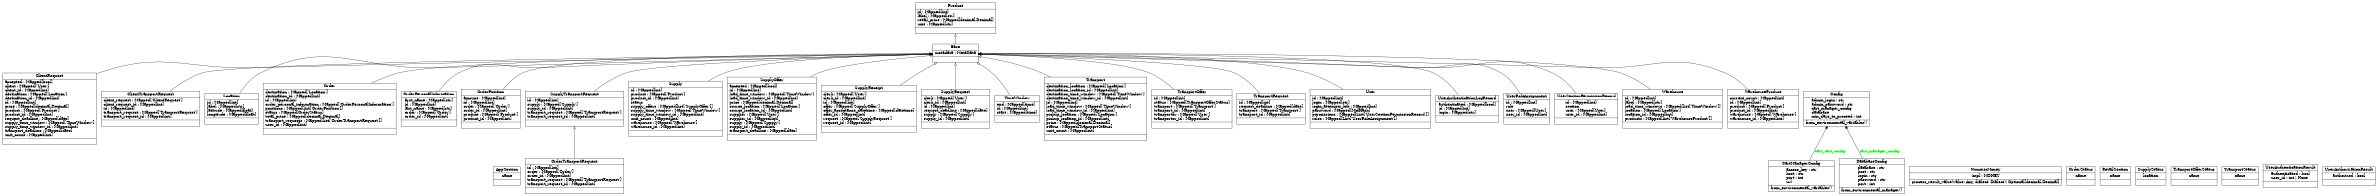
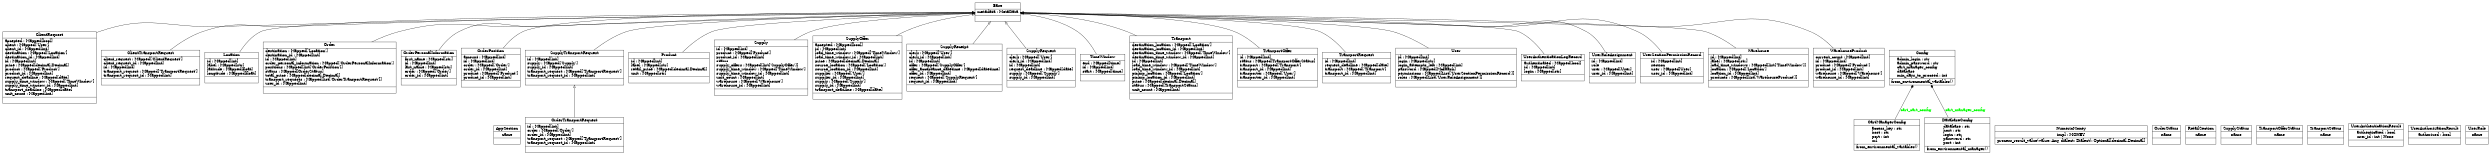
edge "Base" -> "Product": reversed
node "UserRole": added
node "SupplyStatus": text "location" -> "name"
